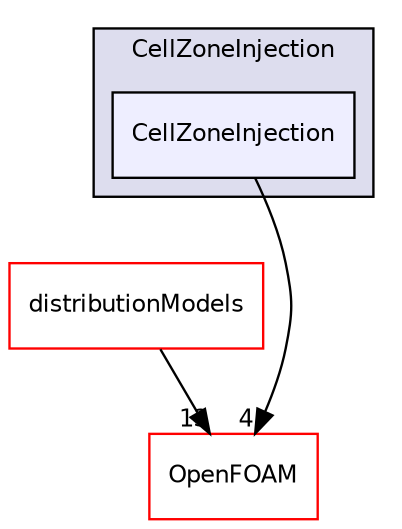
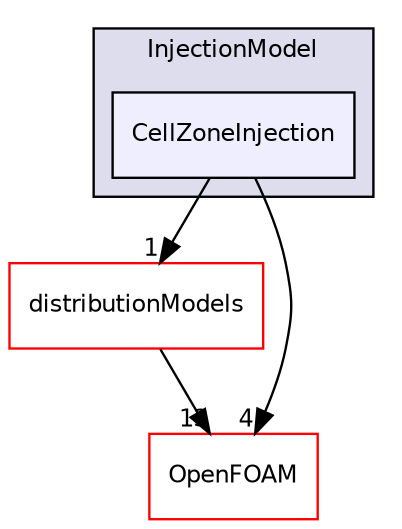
cluster "CellZoneInjection": label "CellZoneInjection" -> "InjectionModel"
edge "CellZoneInjection" -> "distributionModels": added
